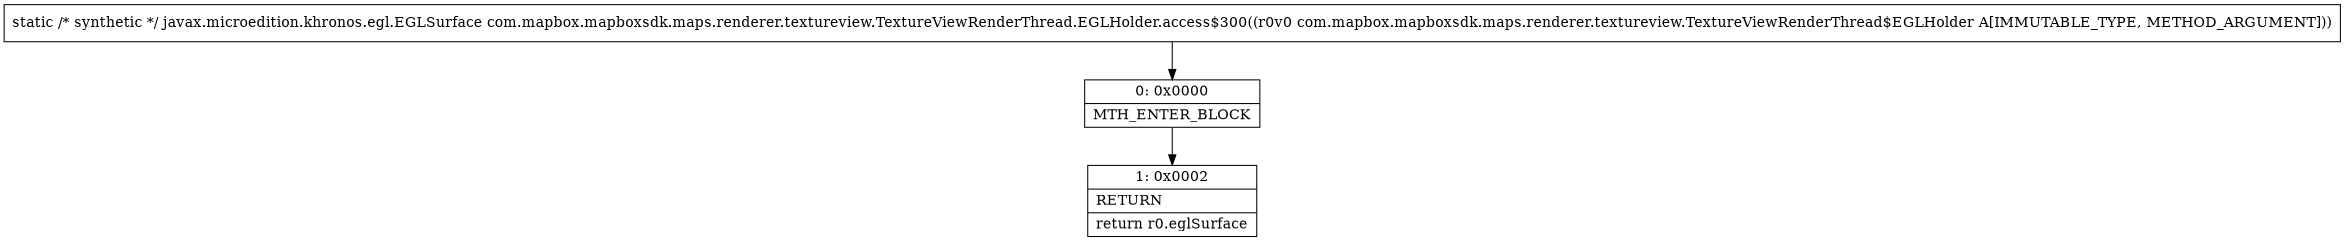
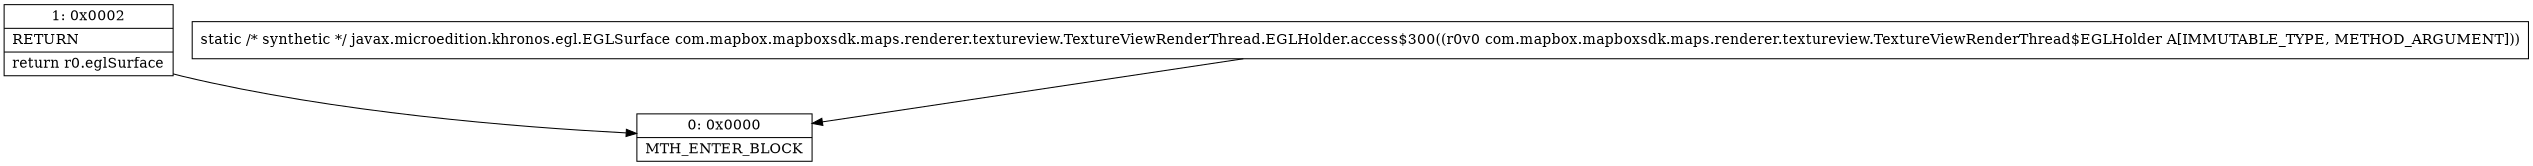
edge "0: 0x0000" -> "1: 0x0002": reversed
